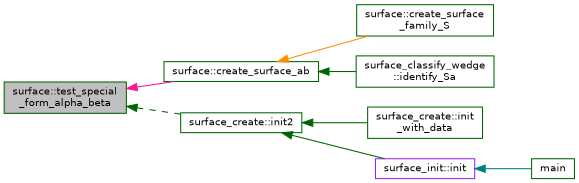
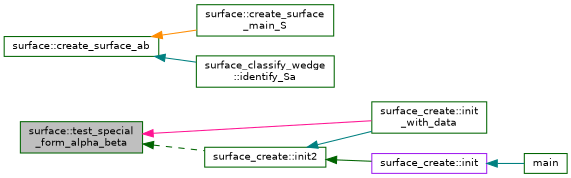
node "surface::create_surface _family_S": label "surface::create_surface _family_S" -> "surface::create_surface _main_S"
edge "surface_classify_wedge ::identify_Sa" -> "surface::create_surface_ab": color darkgreen -> teal
edge "surface::create_surface_ab" -> "surface::test_special _form_alpha_beta": now "surface_create::init _with_data" -> "surface::test_special _form_alpha_beta"
edge "surface_create::init _with_data" -> "surface_create::init2": color darkgreen -> teal
node "surface_init::init": label "surface_init::init" -> "surface_create::init"
